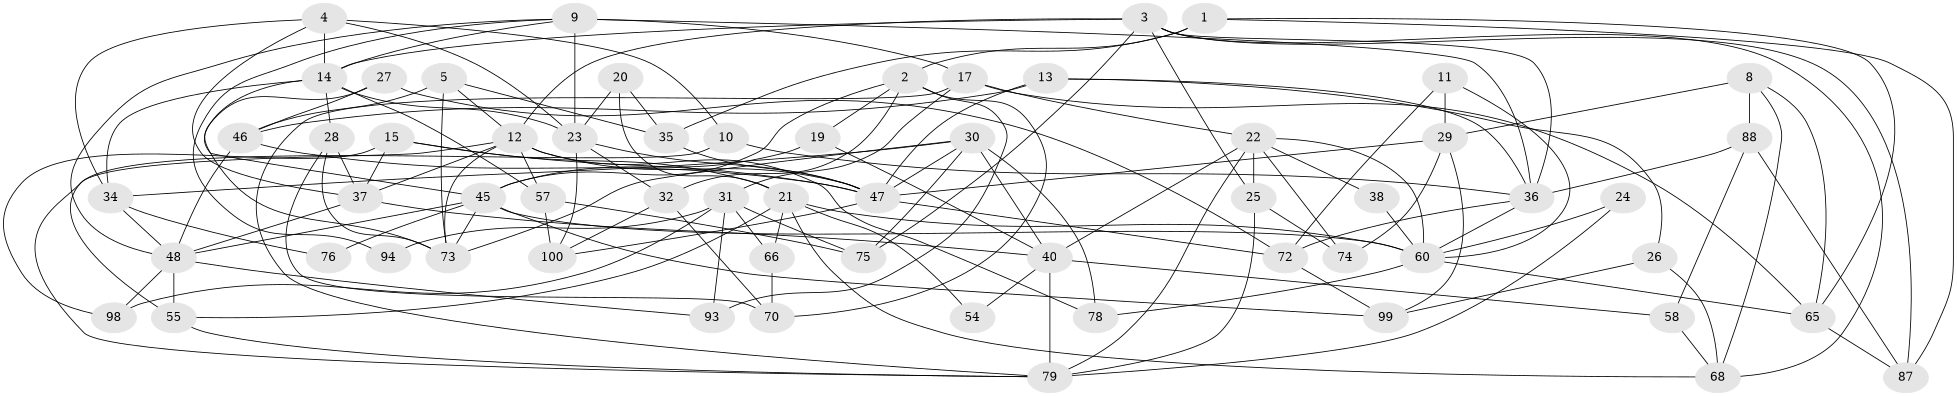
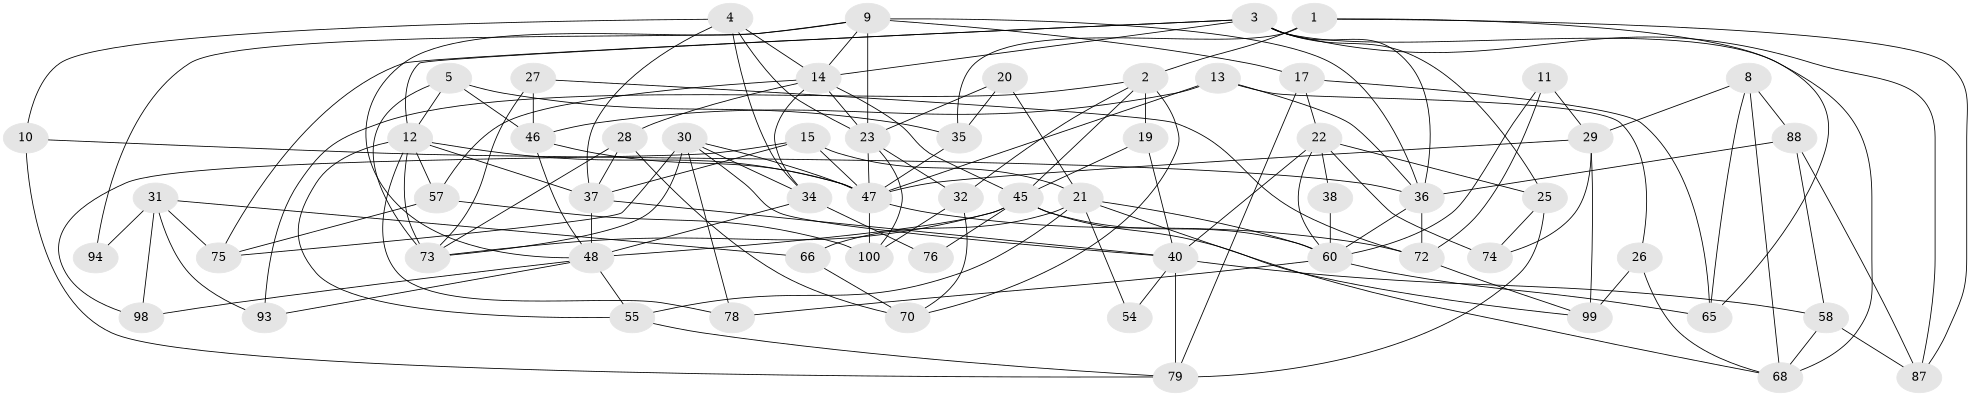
edge "17" -- "31": removed
node "24": removed
edge "22" -- "79": removed
edge "65" -- "87": now "58" -- "87"
